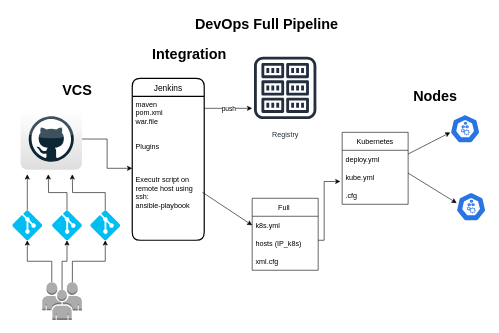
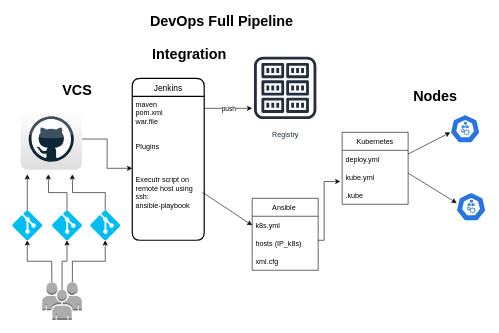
node "DevOps Full Pipeline": moved (279, 24) -> (234, 21)
node ".cfg": label ".cfg" -> ".kube"
node "Full": label "Full" -> "Ansible"
